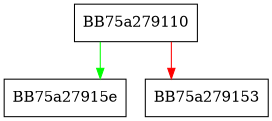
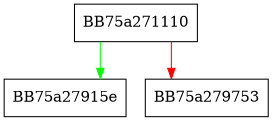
node "BB75a279110": label "BB75a279110" -> "BB75a271110"
node "BB75a279153": label "BB75a279153" -> "BB75a279753"
